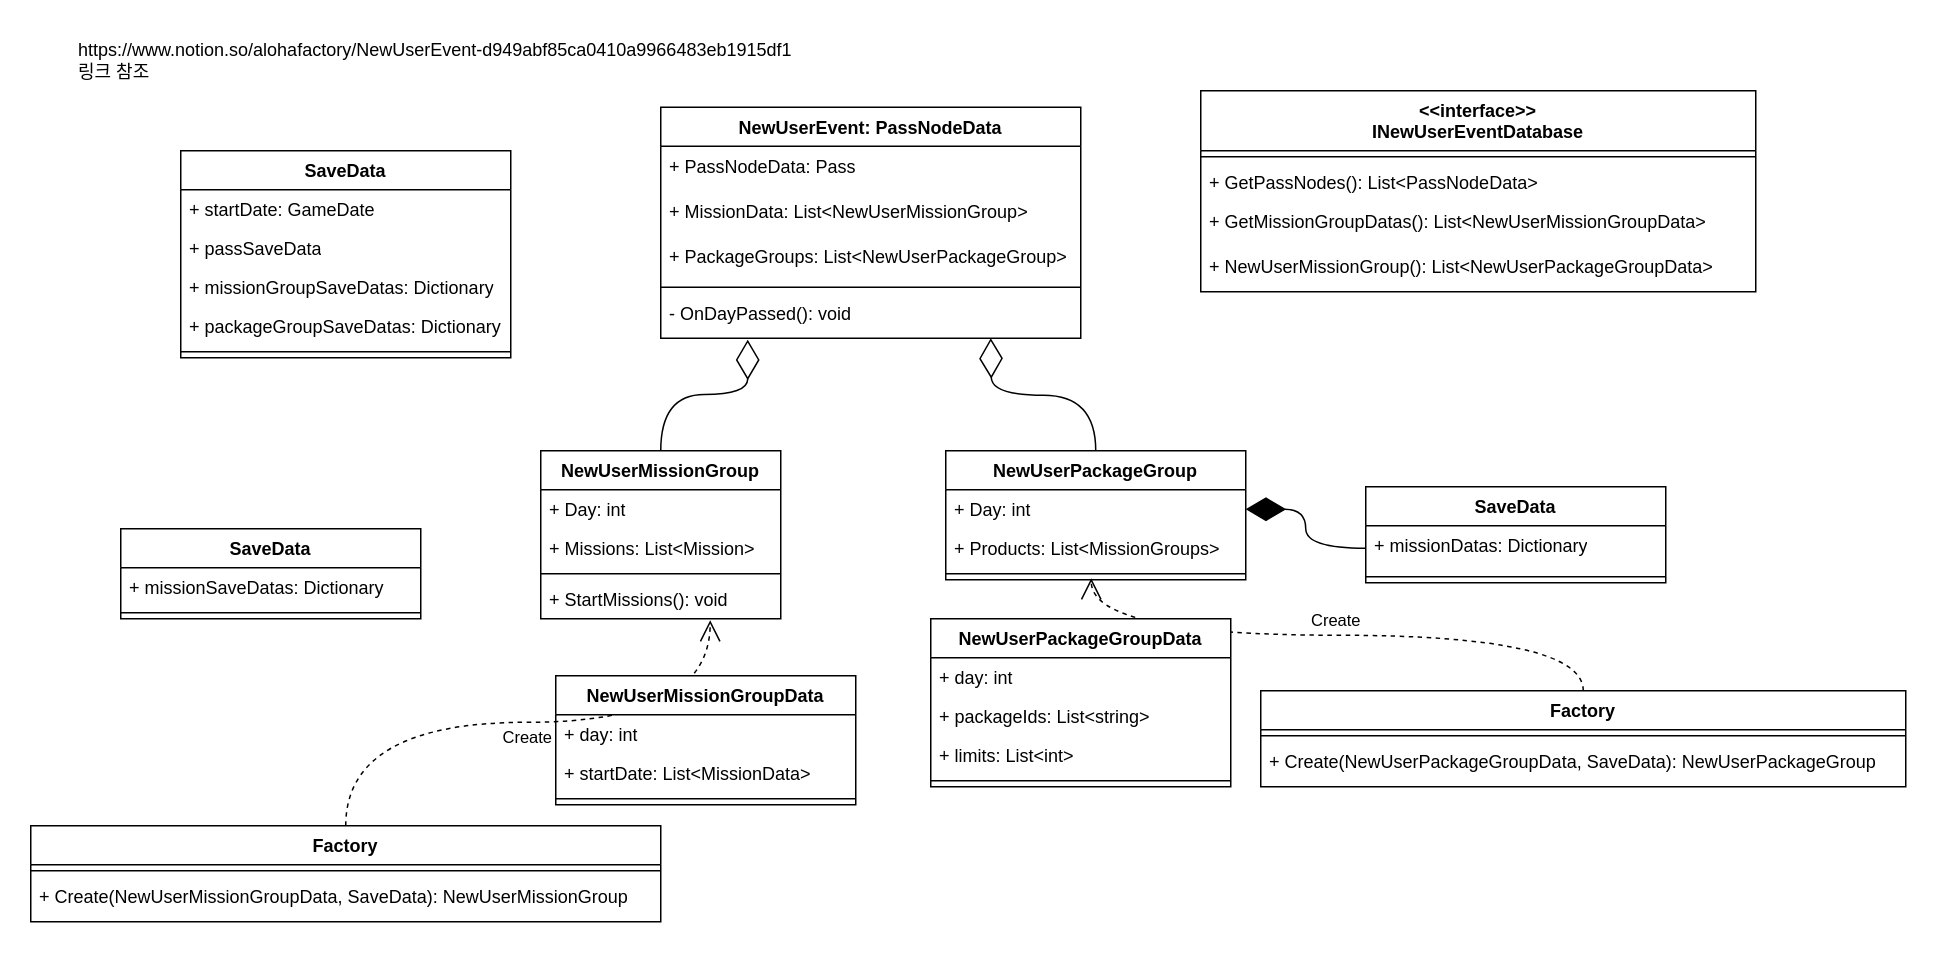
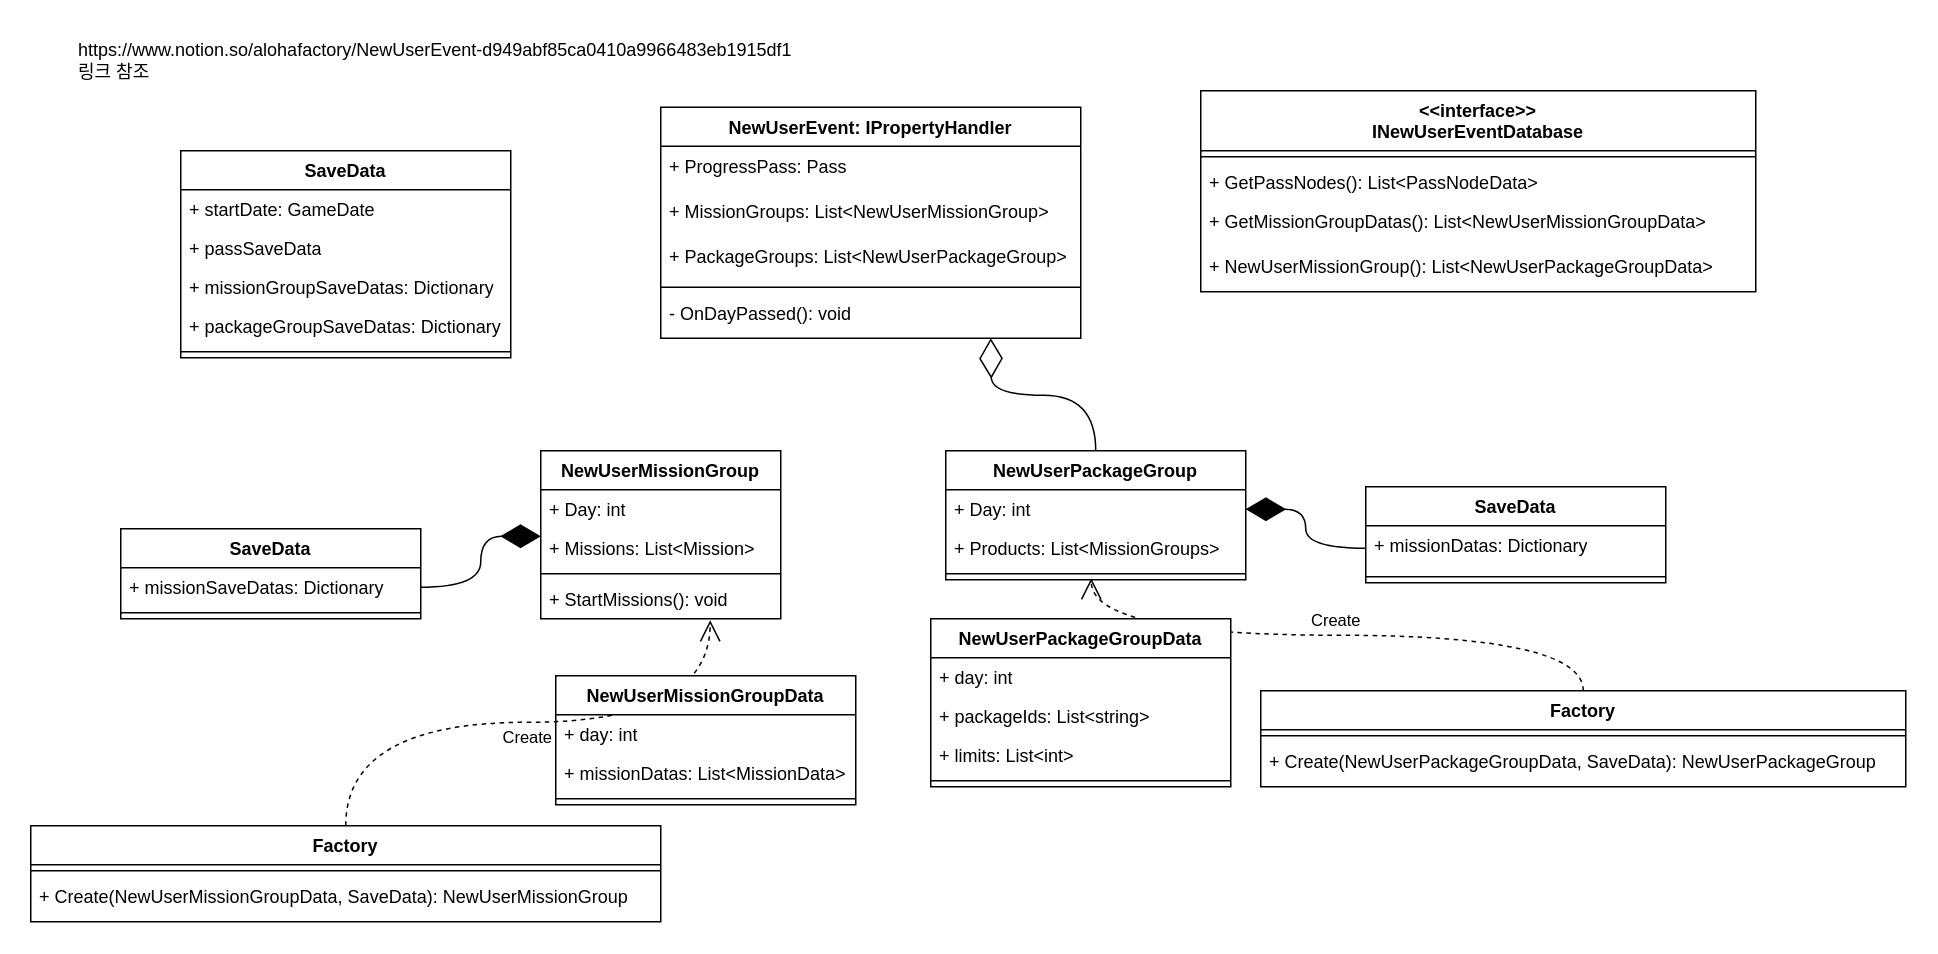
node "NewUserEvent: PassNodeData": label "NewUserEvent: PassNodeData" -> "NewUserEvent: IPropertyHandler"
node "+ PassNodeData: Pass": label "+ PassNodeData: Pass" -> "+ ProgressPass: Pass"
node "+ MissionData: List<NewUserMissionGroup>": label "+ MissionData: List<NewUserMissionGroup>" -> "+ MissionGroups: List<NewUserMissionGroup>"
edge "NewUserMissionGroup" -> "- OnDayPassed(): void": removed
edge "+ missionSaveDatas: Dictionary" -> "+ Missions: List<Mission>": added
node "+ startDate: List<MissionData>": label "+ startDate: List<MissionData>" -> "+ missionDatas: List<MissionData>"
